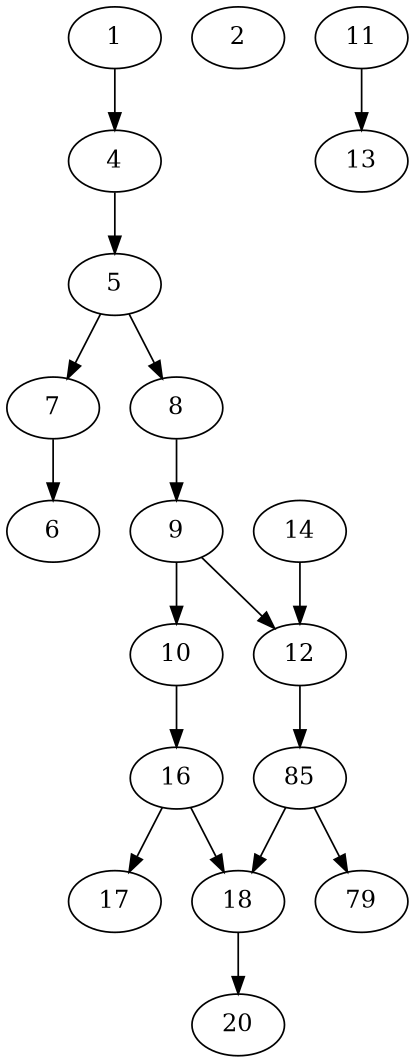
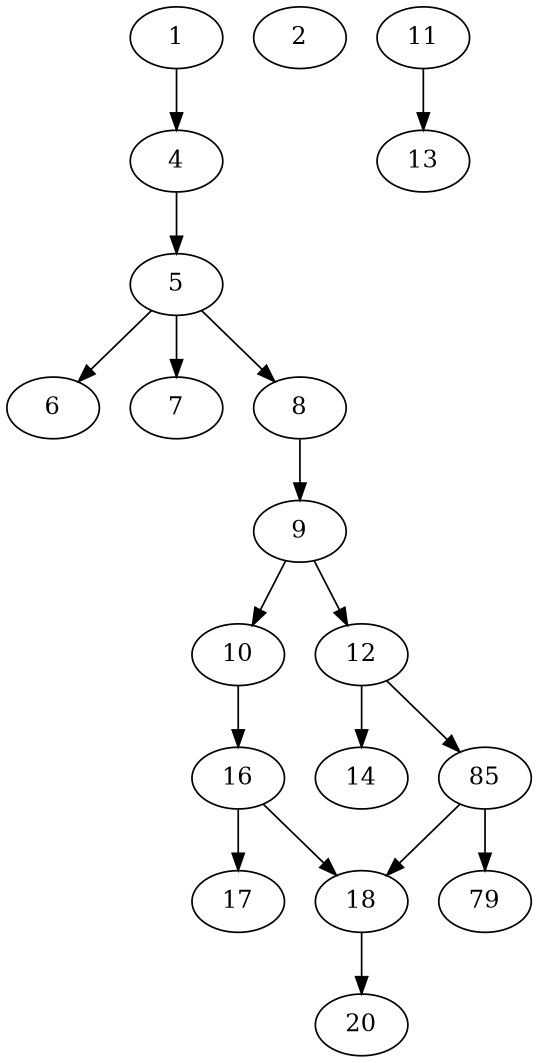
edge "7" -> "6": now "5" -> "6"
edge "14" -> "12": reversed
